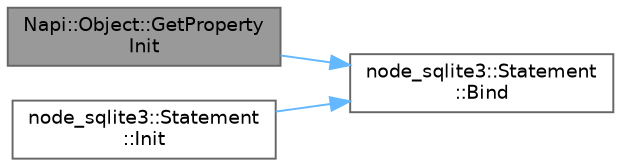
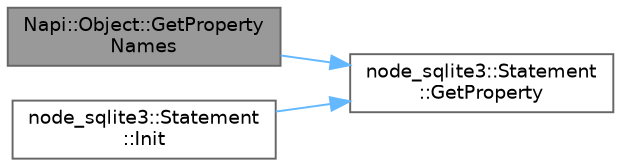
node "Napi::Object::GetProperty Init": label "Napi::Object::GetProperty Init" -> "Napi::Object::GetProperty Names"
node "node_sqlite3::Statement ::Bind": label "node_sqlite3::Statement ::Bind" -> "node_sqlite3::Statement ::GetProperty"
